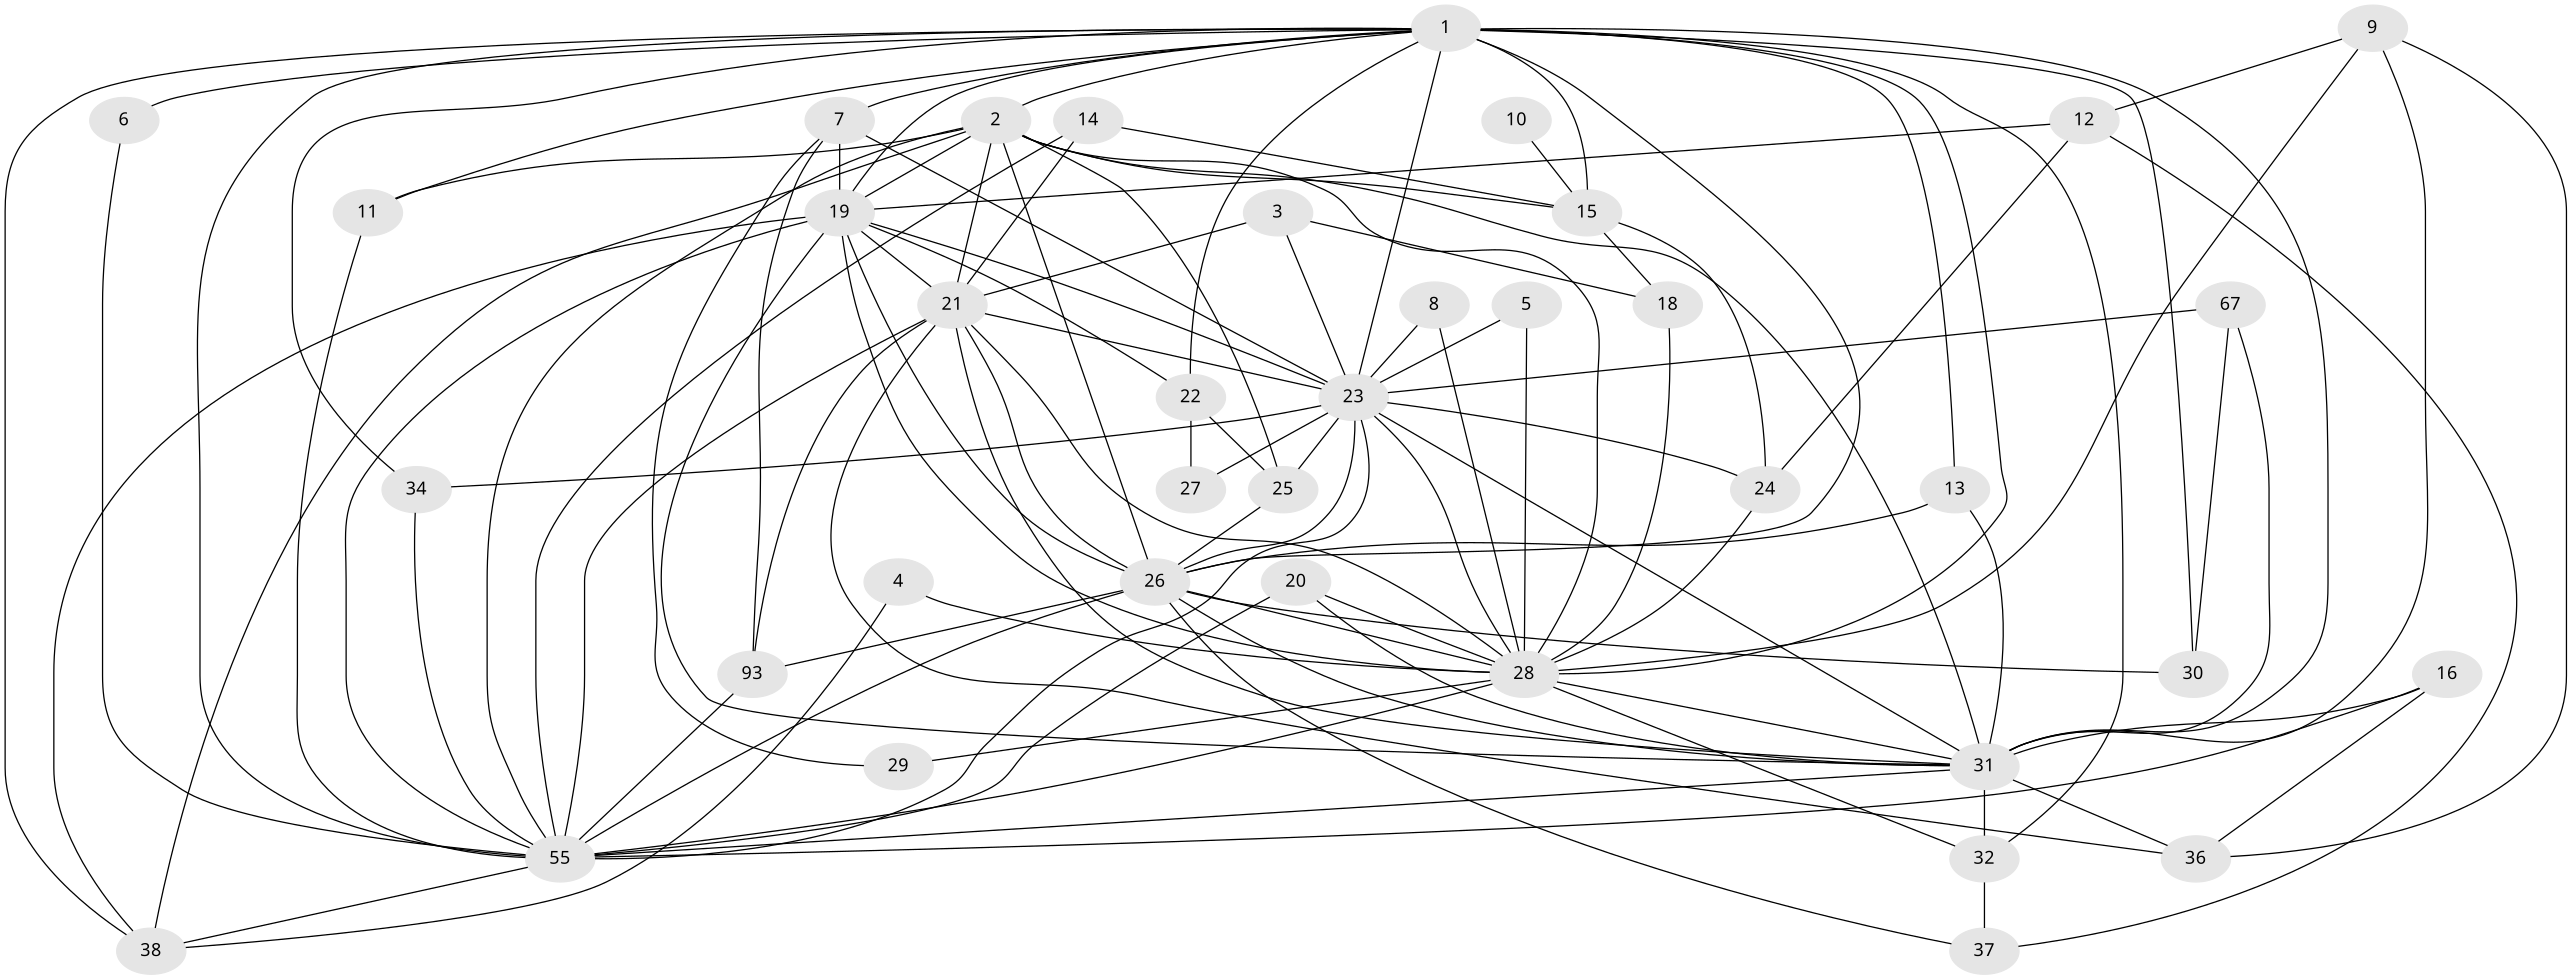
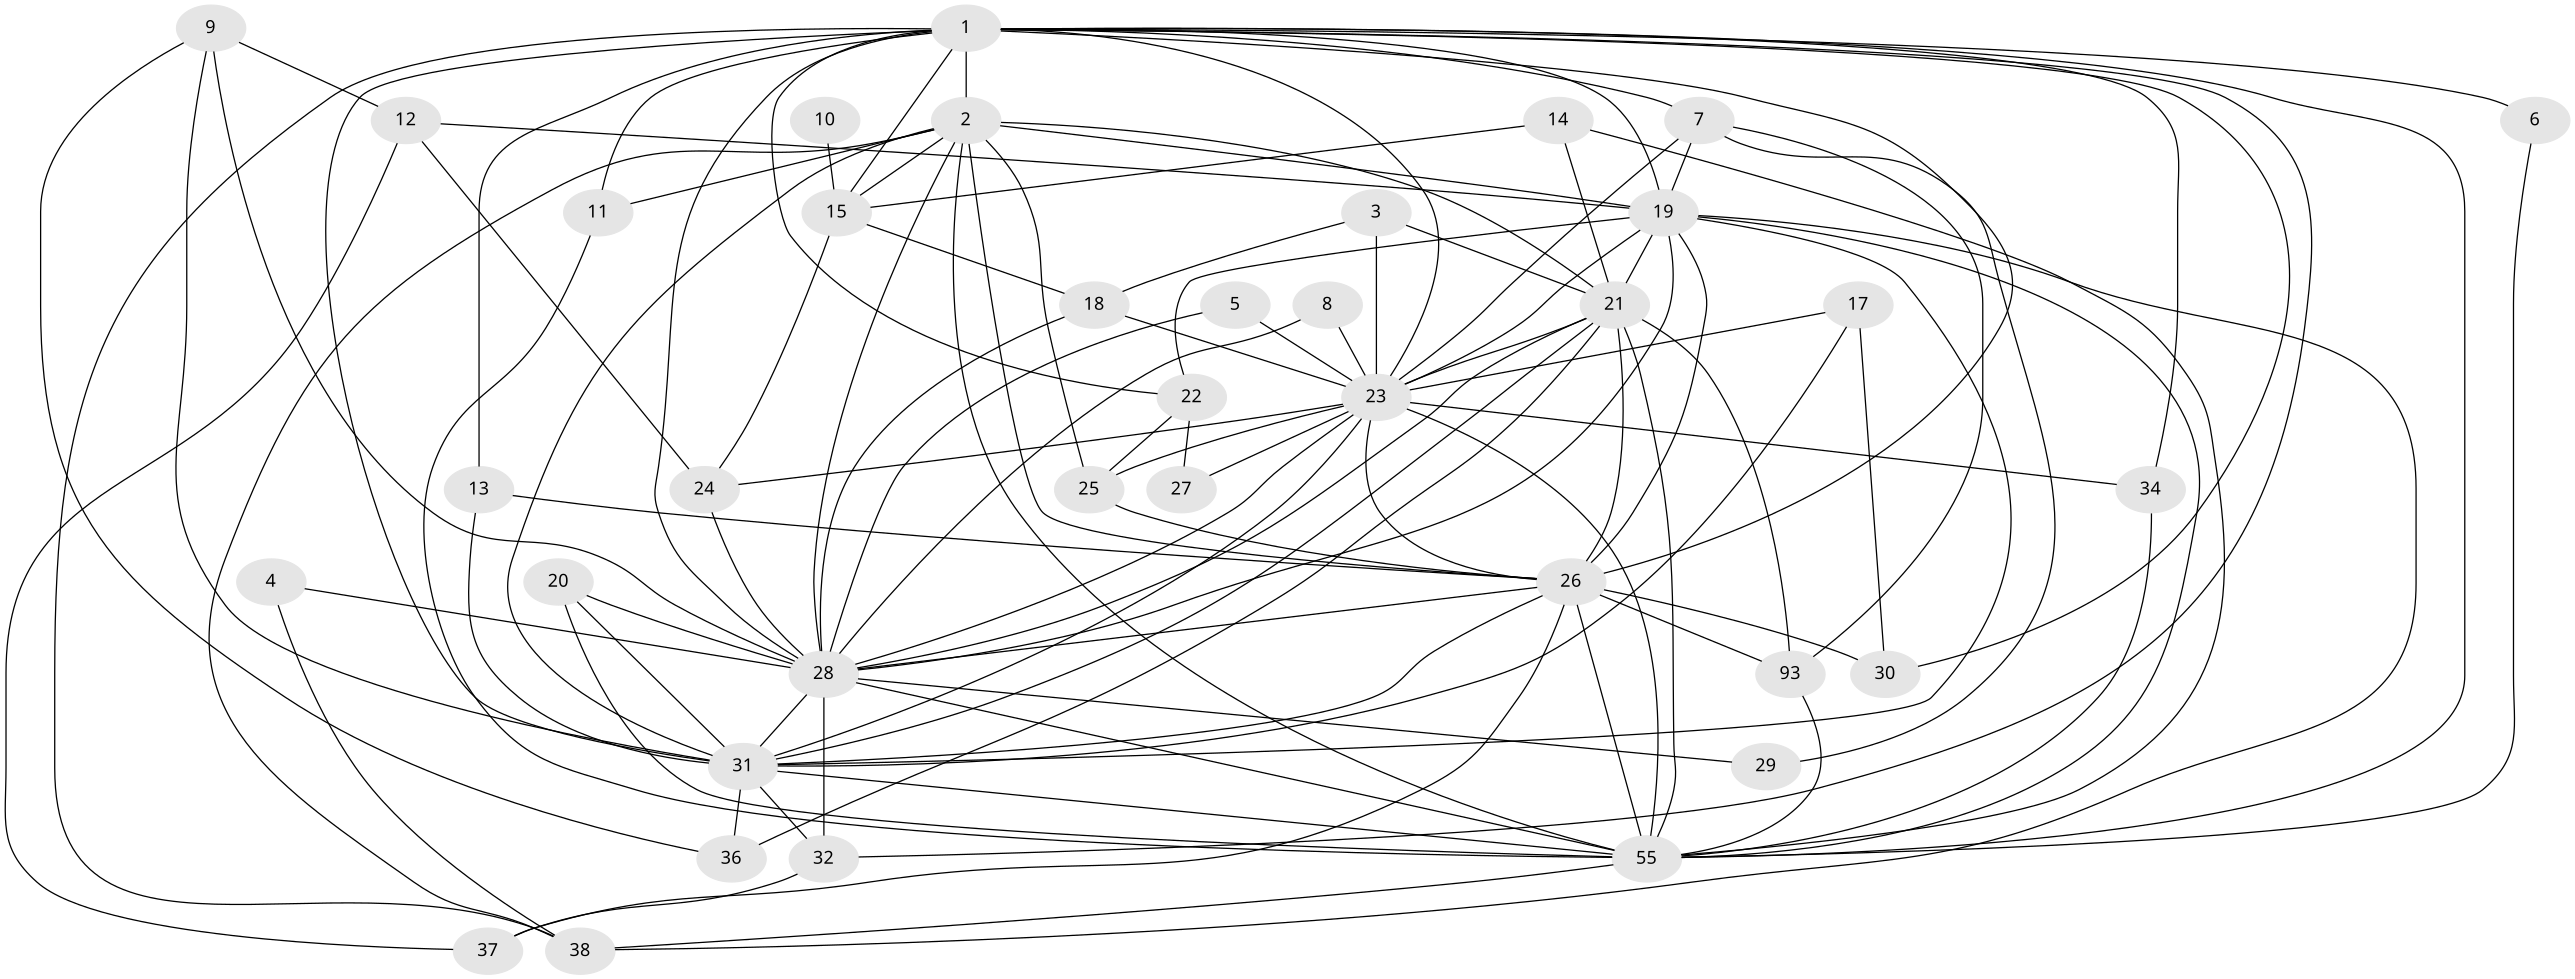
node "67": label "67" -> "17"
edge "18" -- "23": added
node "16": removed
